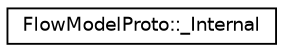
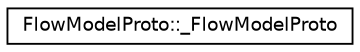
node "FlowModelProto::_Internal": label "FlowModelProto::_Internal" -> "FlowModelProto::_FlowModelProto"
